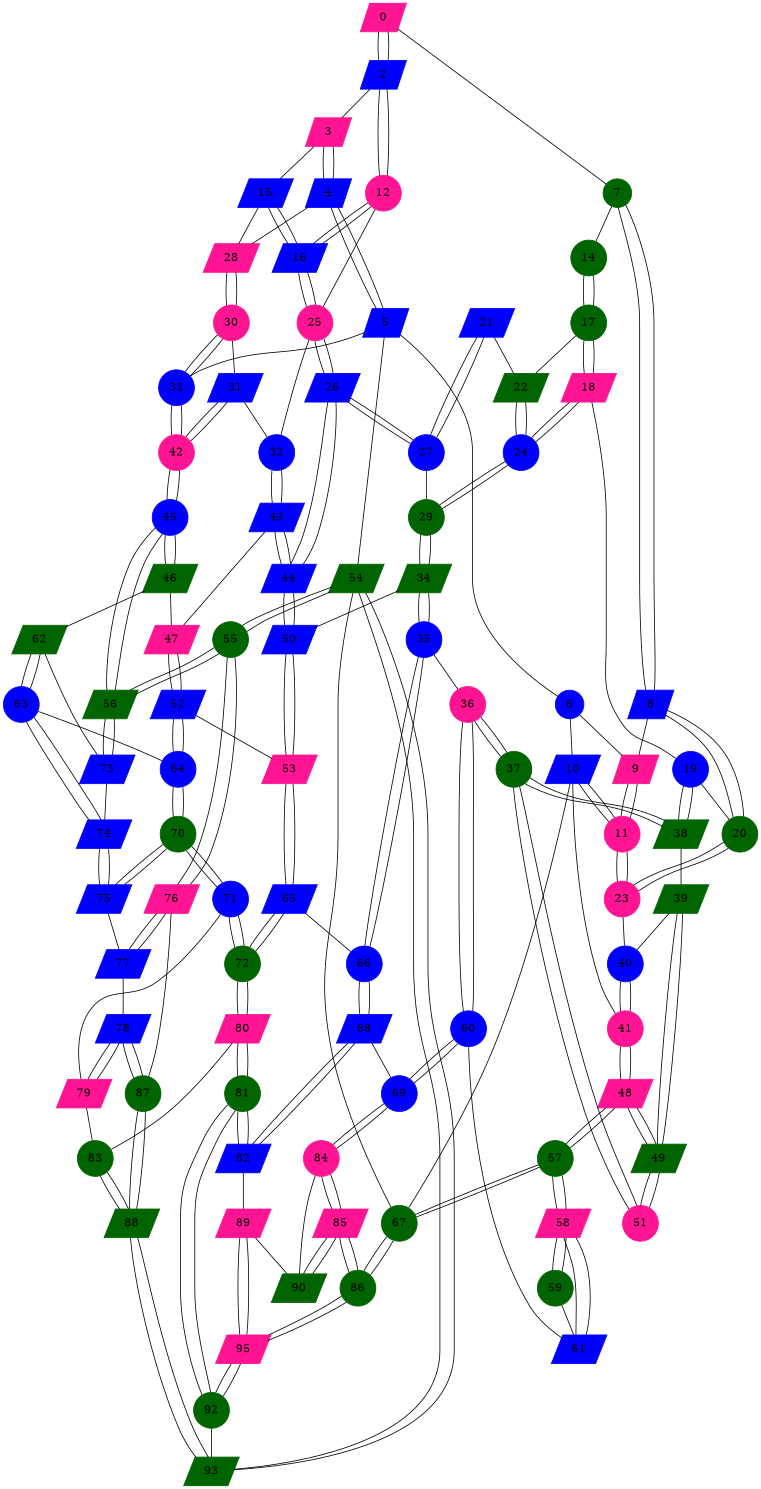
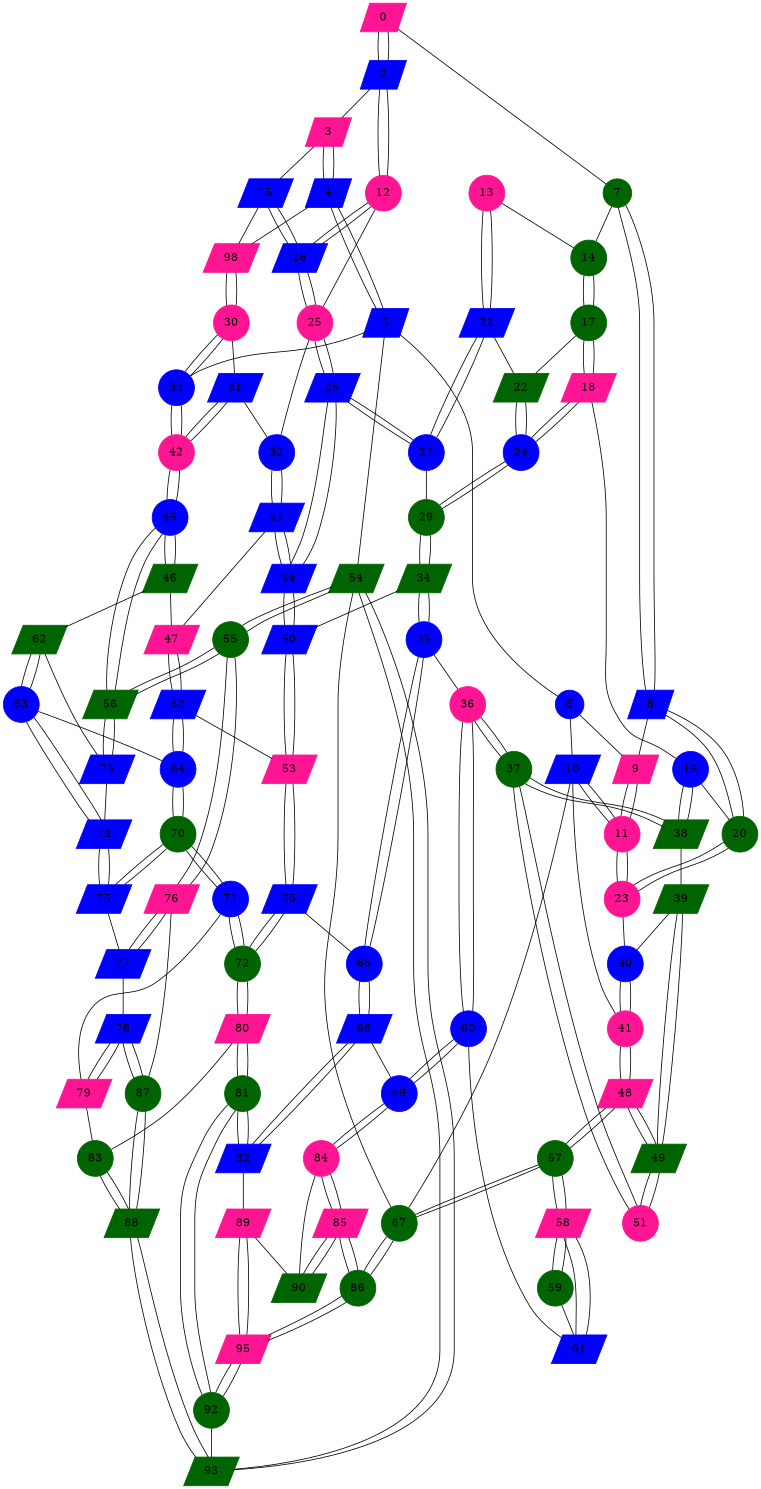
node "13": added
node "28": label "28" -> "98"
